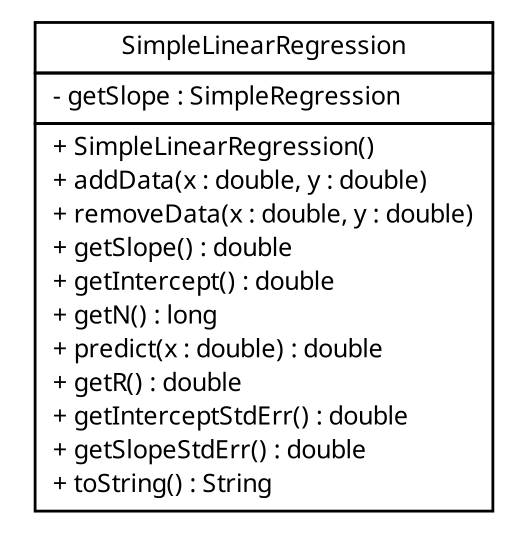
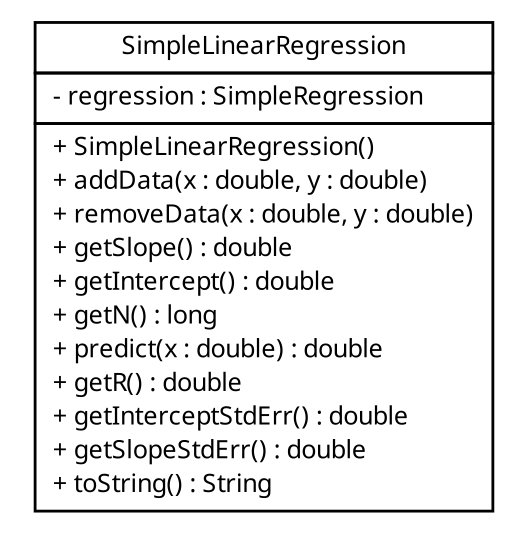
node "SimpleLinearRegression": text "- getSlope : SimpleRegression" -> "- regression : SimpleRegression"
